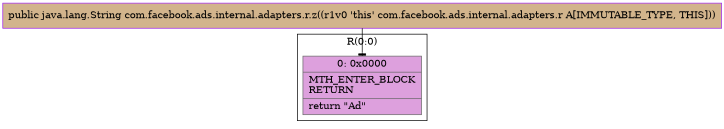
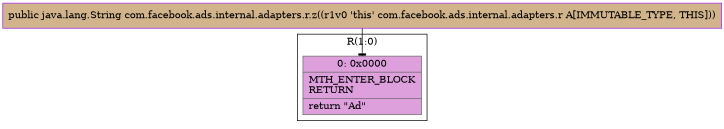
cluster "R(0:0)": label "R(0:0)" -> "R(1:0)"
